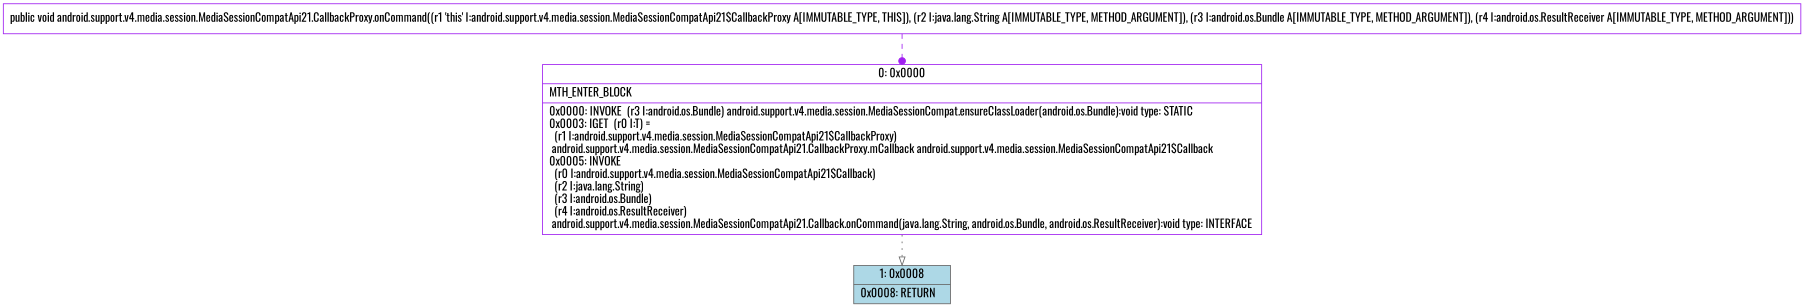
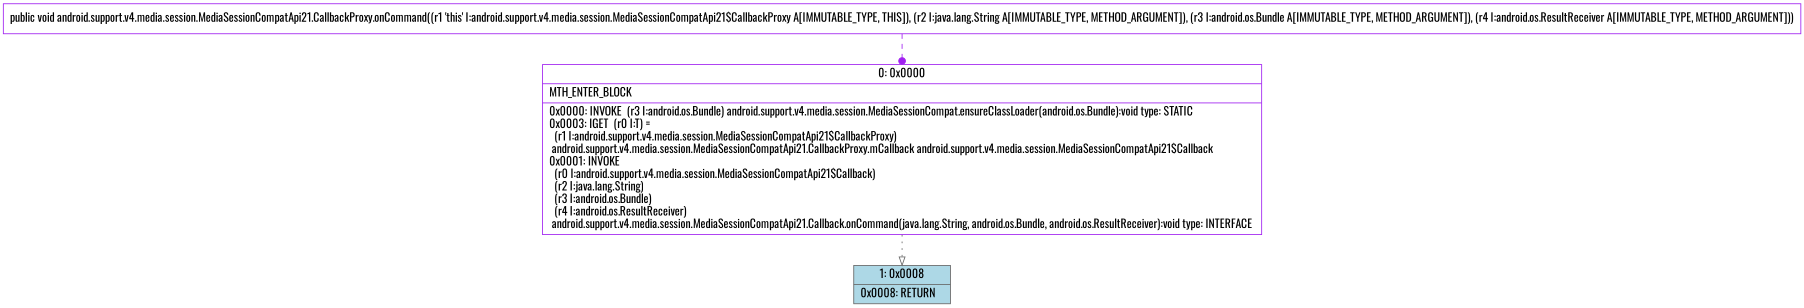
node "0: 0x0000": text "0x0005: INVOKE" -> "0x0001: INVOKE"
